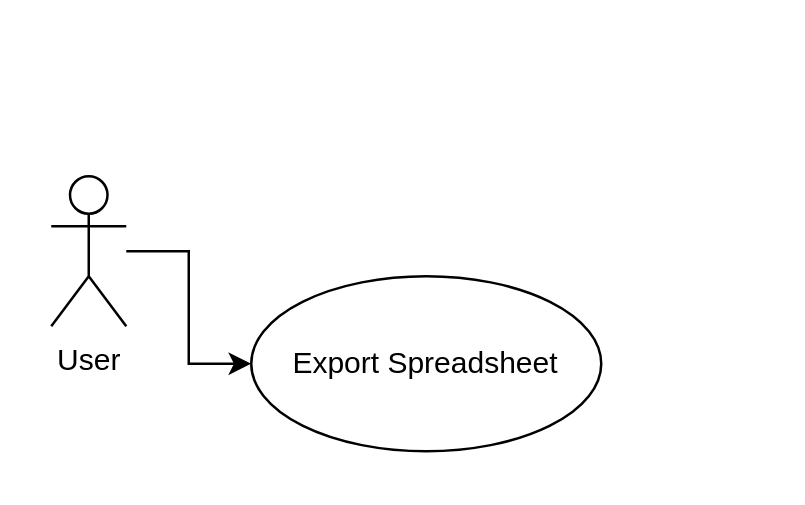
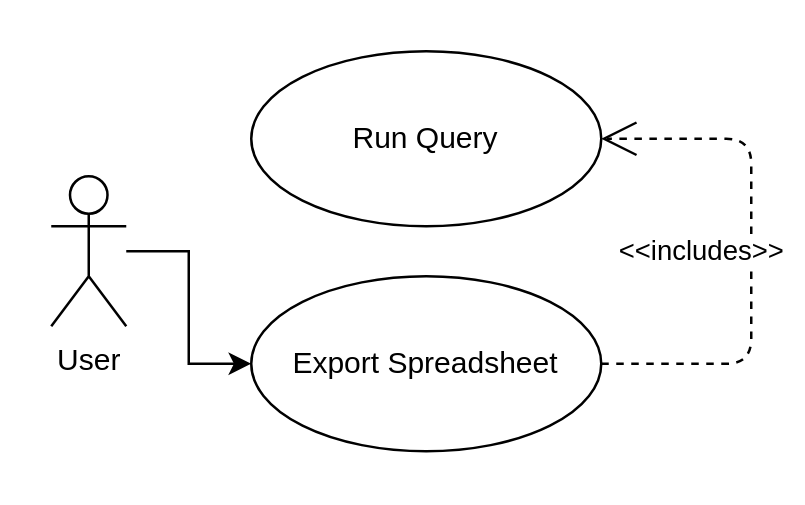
node "Run Query": added
edge "Export Spreadsheet" -> "Run Query": added, label "<<includes>>"
